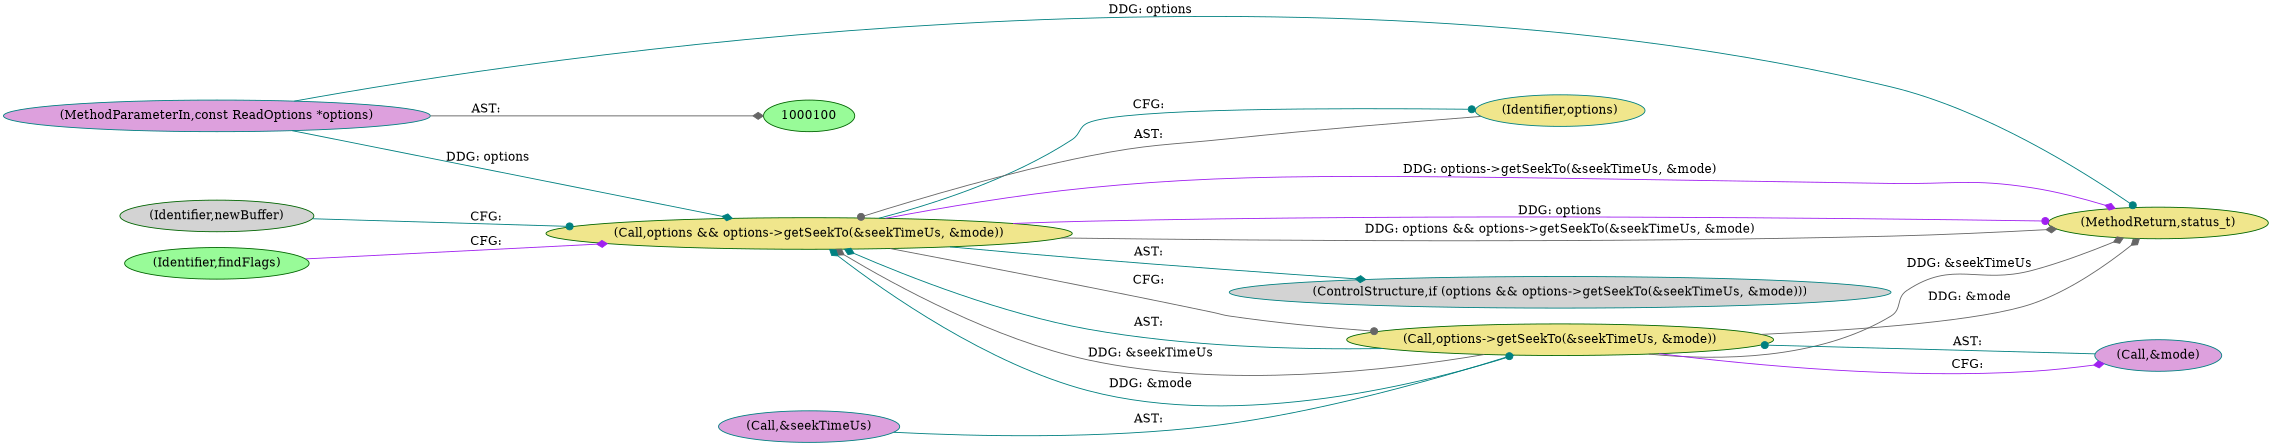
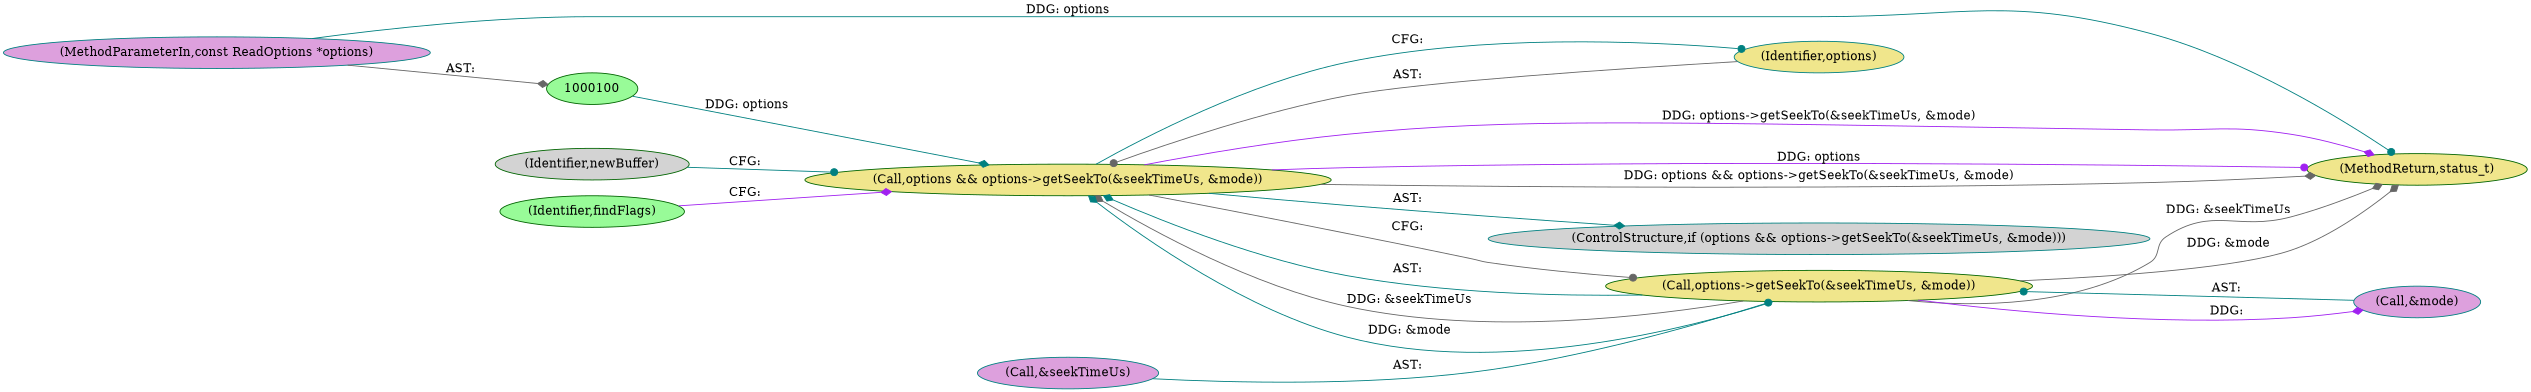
edge "(MethodParameterIn,const ReadOptions *options)" -> "(Call,options && options->getSeekTo(&seekTimeUs, &mode))": now "1000100" -> "(Call,options && options->getSeekTo(&seekTimeUs, &mode))"
edge "(Call,options->getSeekTo(&seekTimeUs, &mode))" -> "(Call,&mode)": label "CFG: " -> "DDG: "
